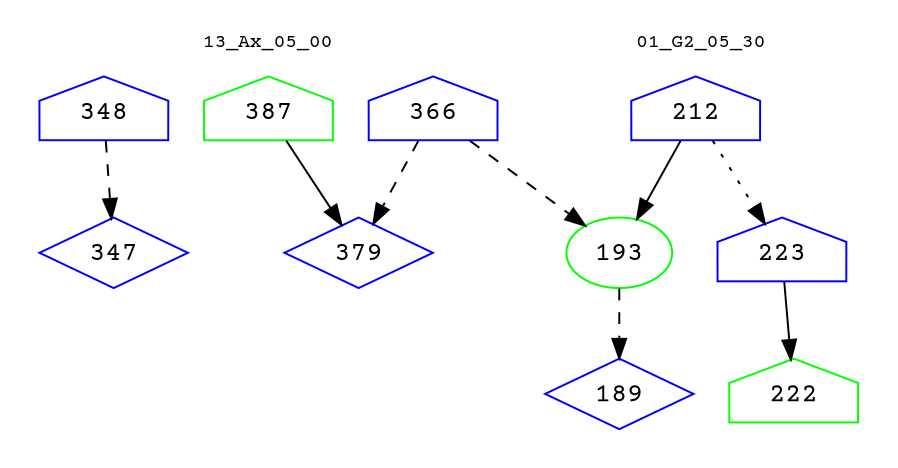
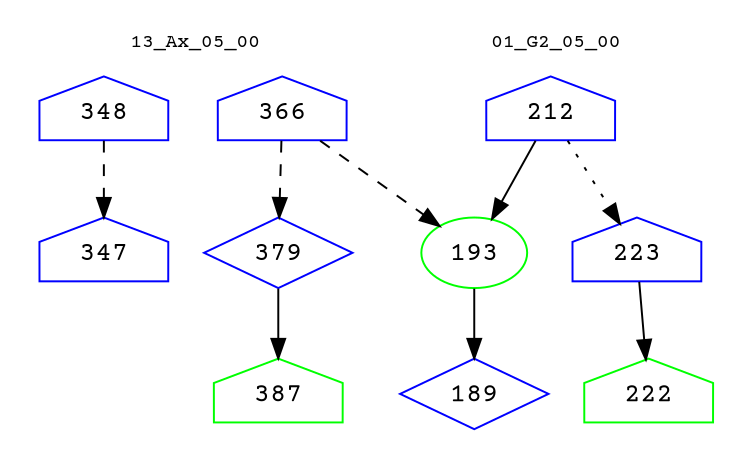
cluster "01_G2_05_30": label "01_G2_05_30" -> "01_G2_05_00"
edge "387" -> "379": reversed
node "347": shape diamond -> house
edge "193" -> "189": style dashed -> solid
